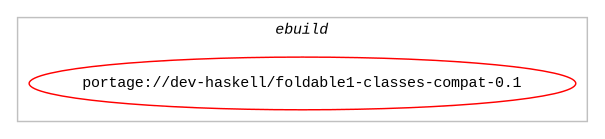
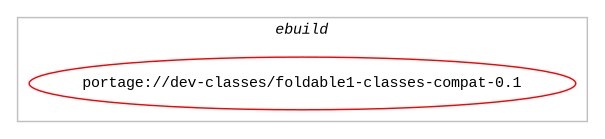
node "portage://dev-haskell/foldable1-classes-compat-0.1": label "portage://dev-haskell/foldable1-classes-compat-0.1" -> "portage://dev-classes/foldable1-classes-compat-0.1"
